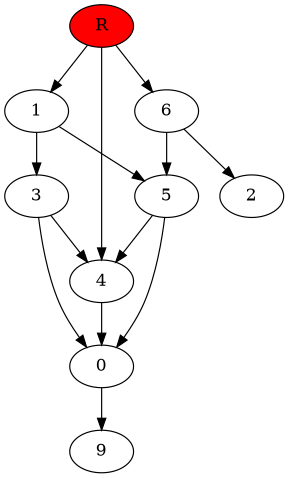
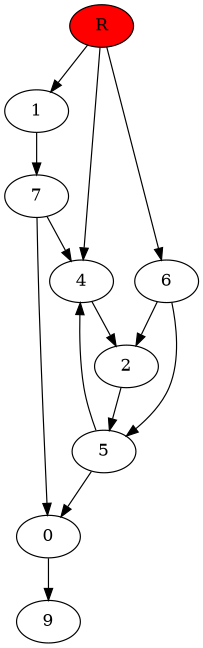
edge "1" -> "5": now "2" -> "5"
node "3": label "3" -> "7"
edge "4" -> "0": now "4" -> "2"
